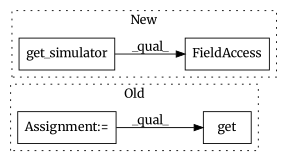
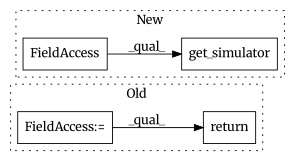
edge "get_simulator" -> "FieldAccess": reversed
node "Assignment:=": label "Assignment:=" -> "FieldAccess:="
node "get": label "get" -> "return"
